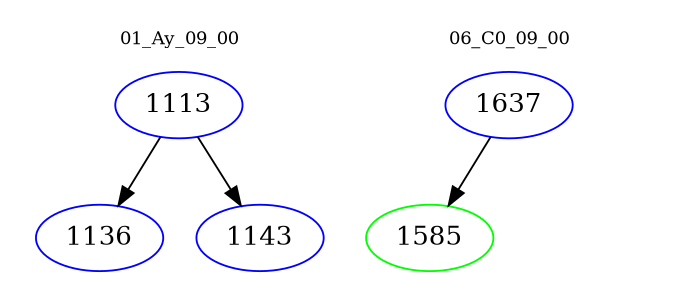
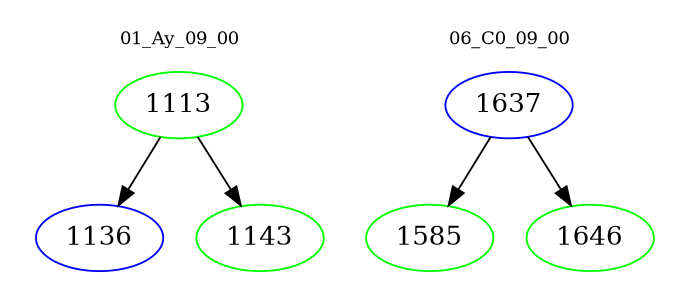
node "1113": color blue -> green
node "1143": color blue -> green
node "1646": added
